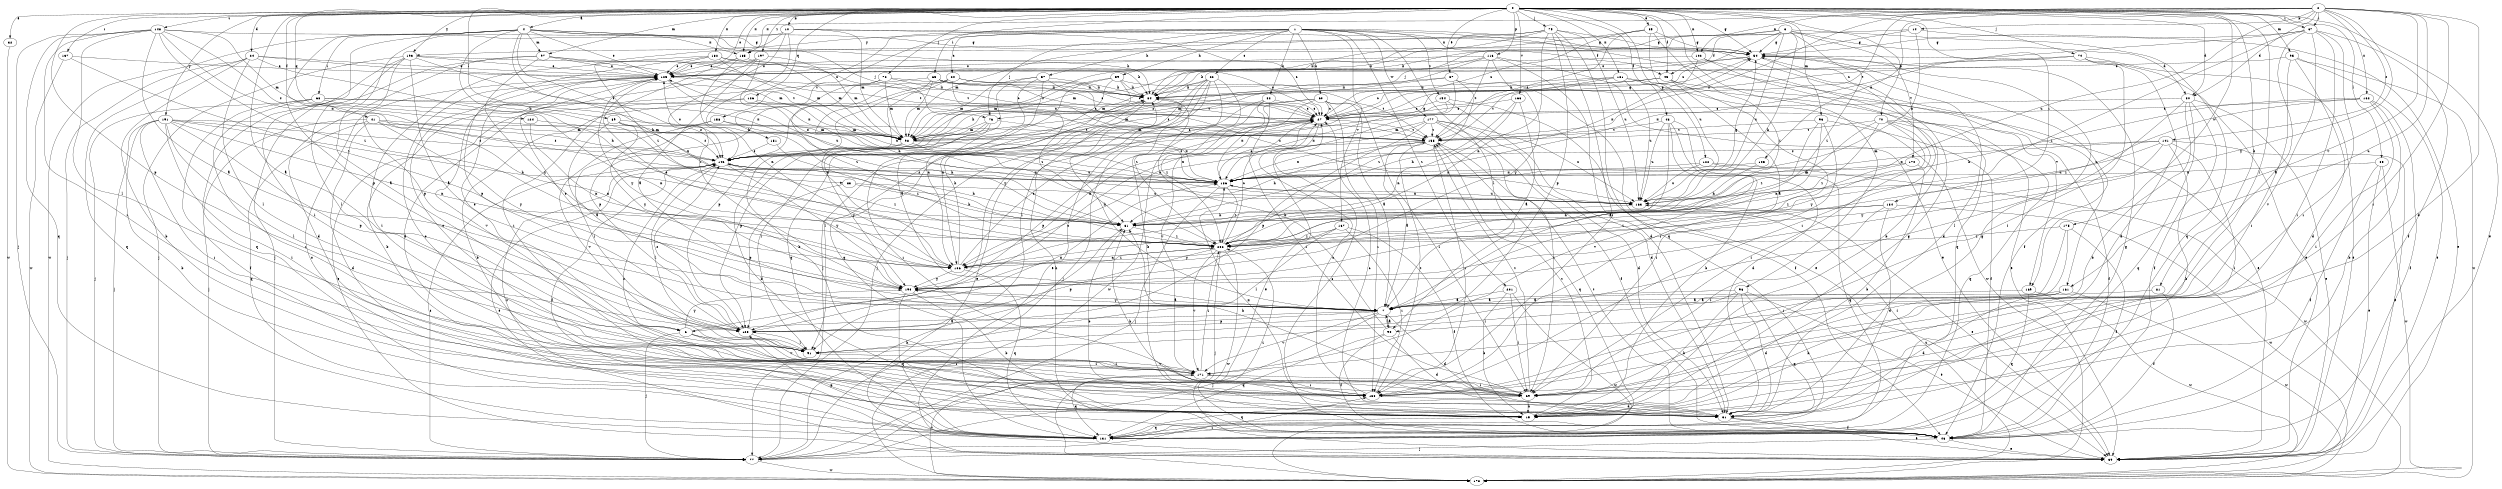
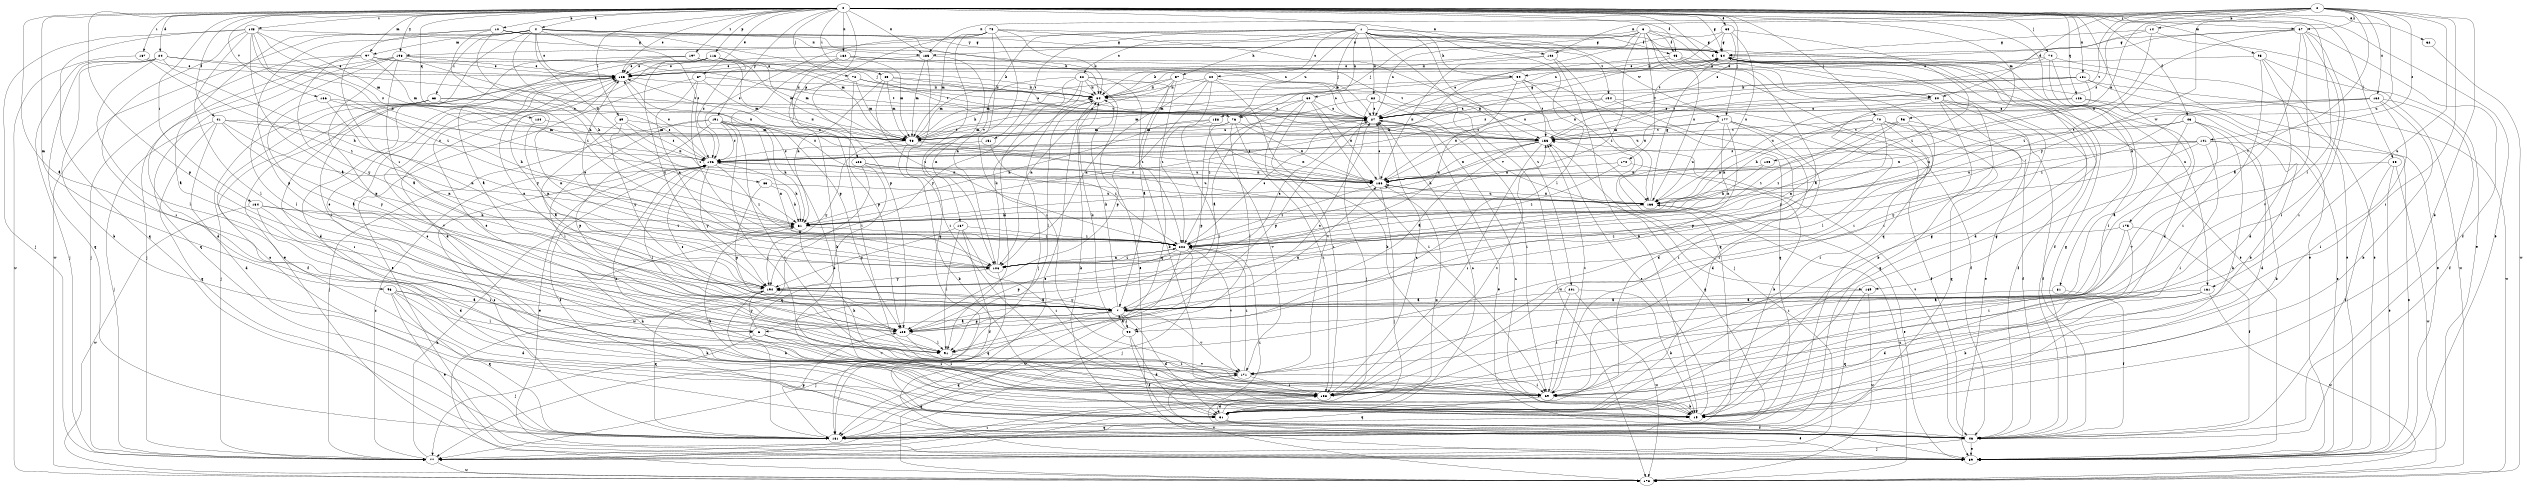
edge "0" -> "75": now "0" -> "177"
edge "45" -> "84": now "45" -> "59"
